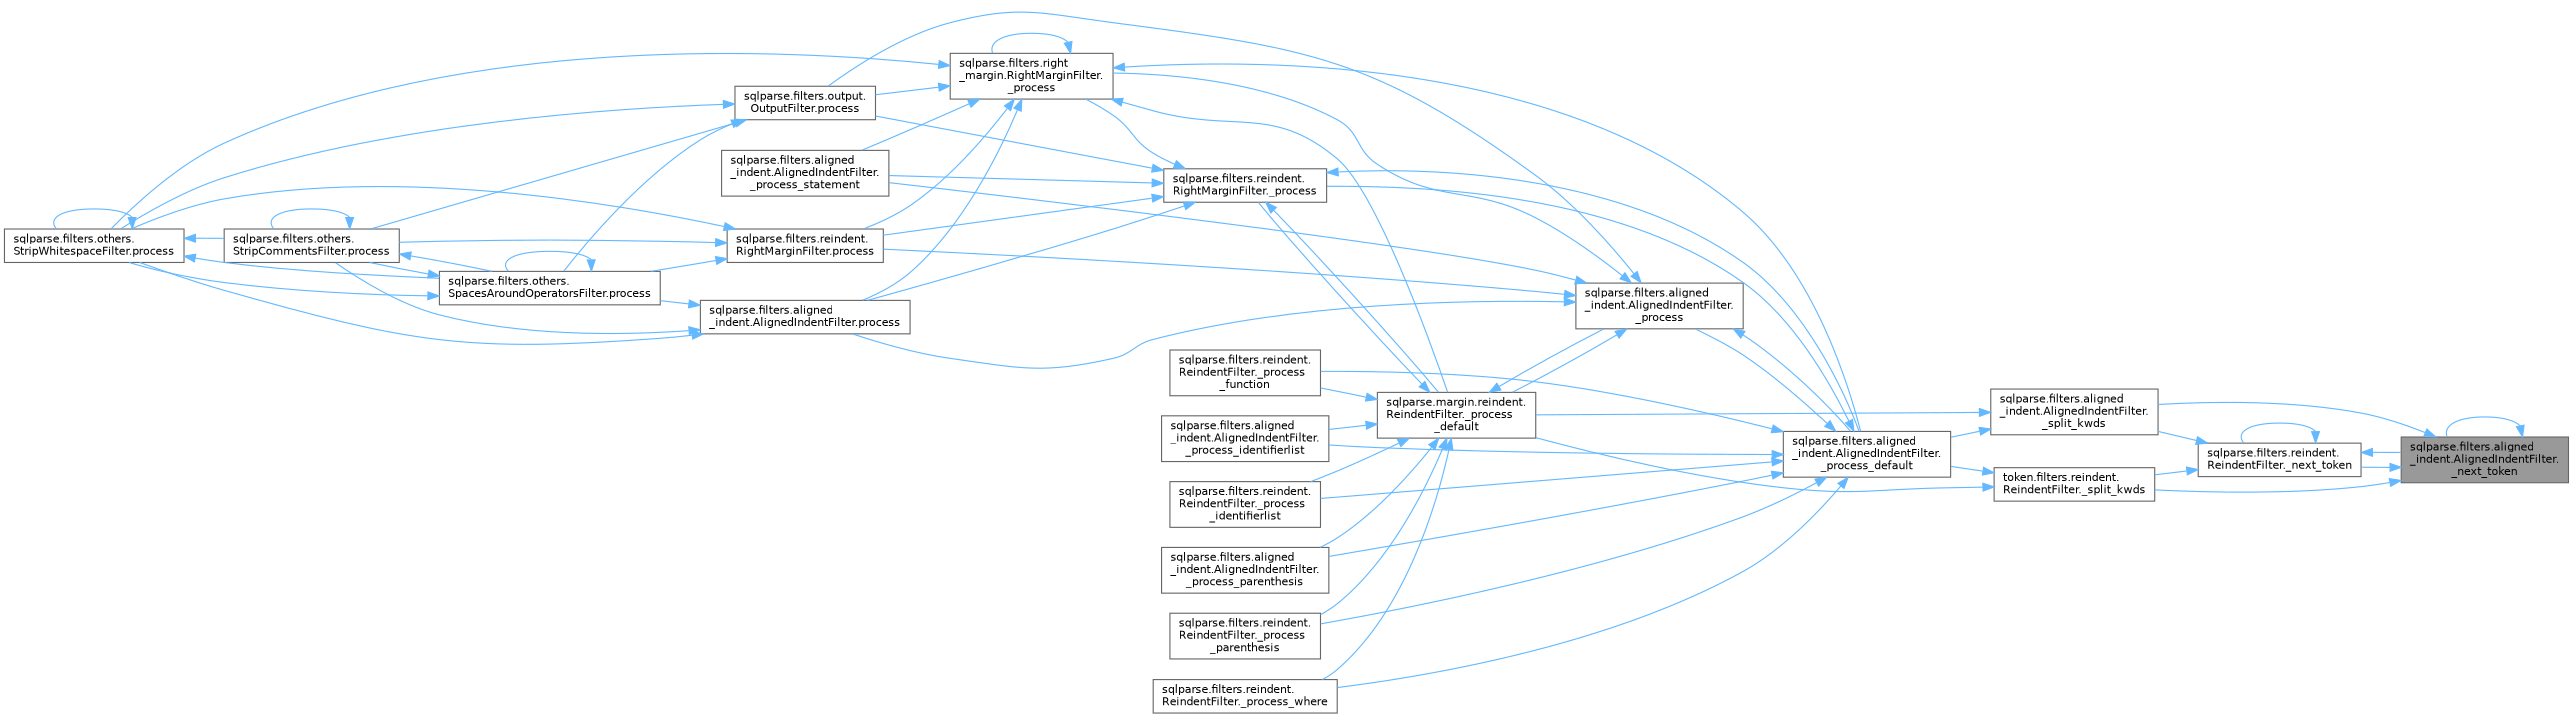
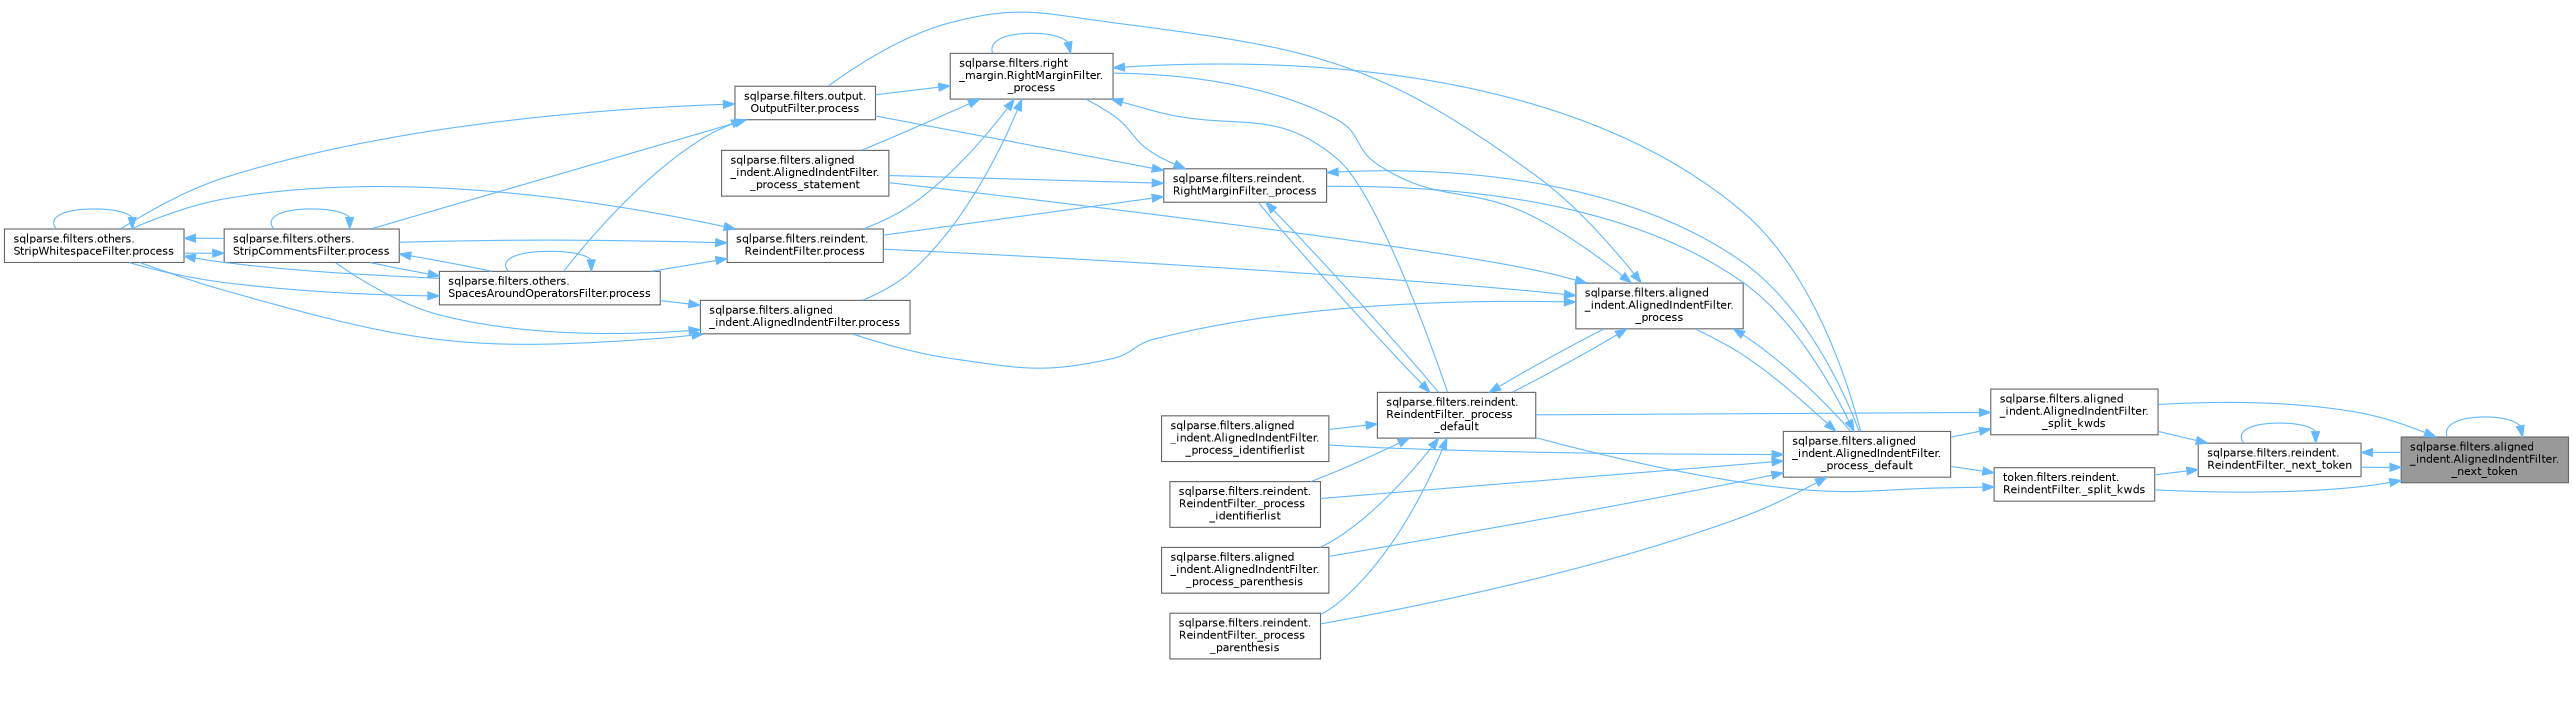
edge "sqlparse.filters.others. StripWhitespaceFilter.process" -> "sqlparse.filters.right _margin.RightMarginFilter. _process": now "sqlparse.filters.others. StripWhitespaceFilter.process" -> "sqlparse.filters.others. StripCommentsFilter.process"
node "sqlparse.filters.reindent. RightMarginFilter.process": label "sqlparse.filters.reindent. RightMarginFilter.process" -> "sqlparse.filters.reindent. ReindentFilter.process"
edge "sqlparse.filters.aligned _indent.AlignedIndentFilter.process" -> "sqlparse.filters.reindent. RightMarginFilter._process": removed
node "sqlparse.filters.reindent. ReindentFilter._process _function": removed
node "sqlparse.margin.reindent. ReindentFilter._process _default": label "sqlparse.margin.reindent. ReindentFilter._process _default" -> "sqlparse.filters.reindent. ReindentFilter._process _default"
node "sqlparse.filters.reindent. ReindentFilter._process_where": removed
